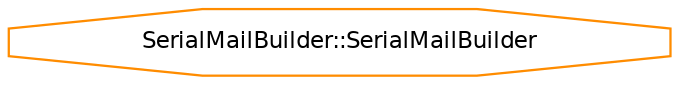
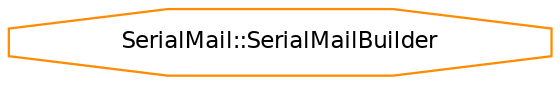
node "SerialMailBuilder::SerialMailBuilder": label "SerialMailBuilder::SerialMailBuilder" -> "SerialMail::SerialMailBuilder"
